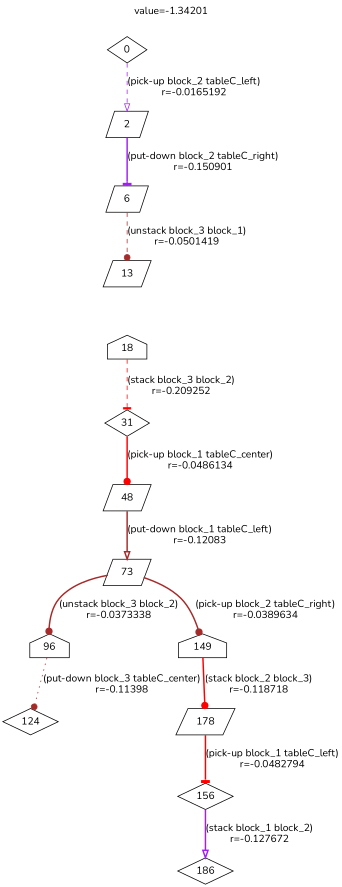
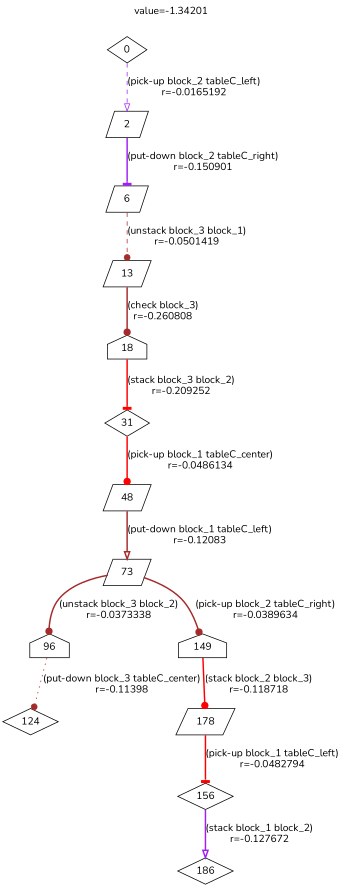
edge "13" -> "18": added, label "(check block_3) r=-0.260808"
edge "18" -> "31": style dashed -> bold
